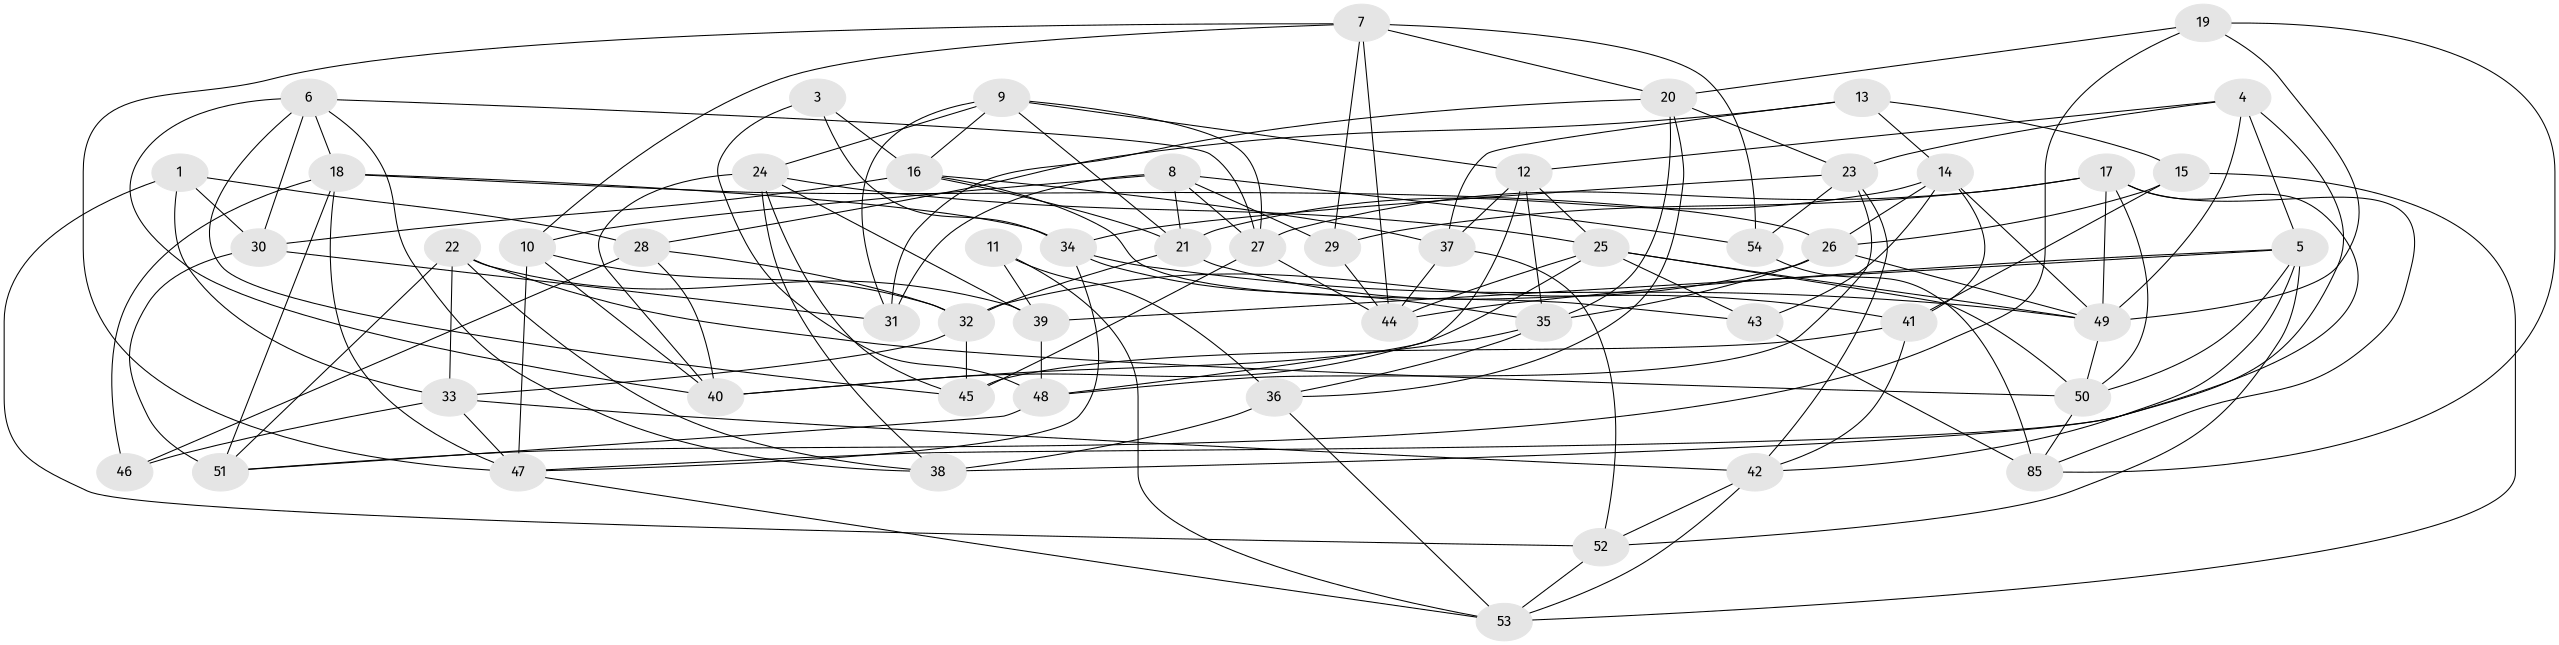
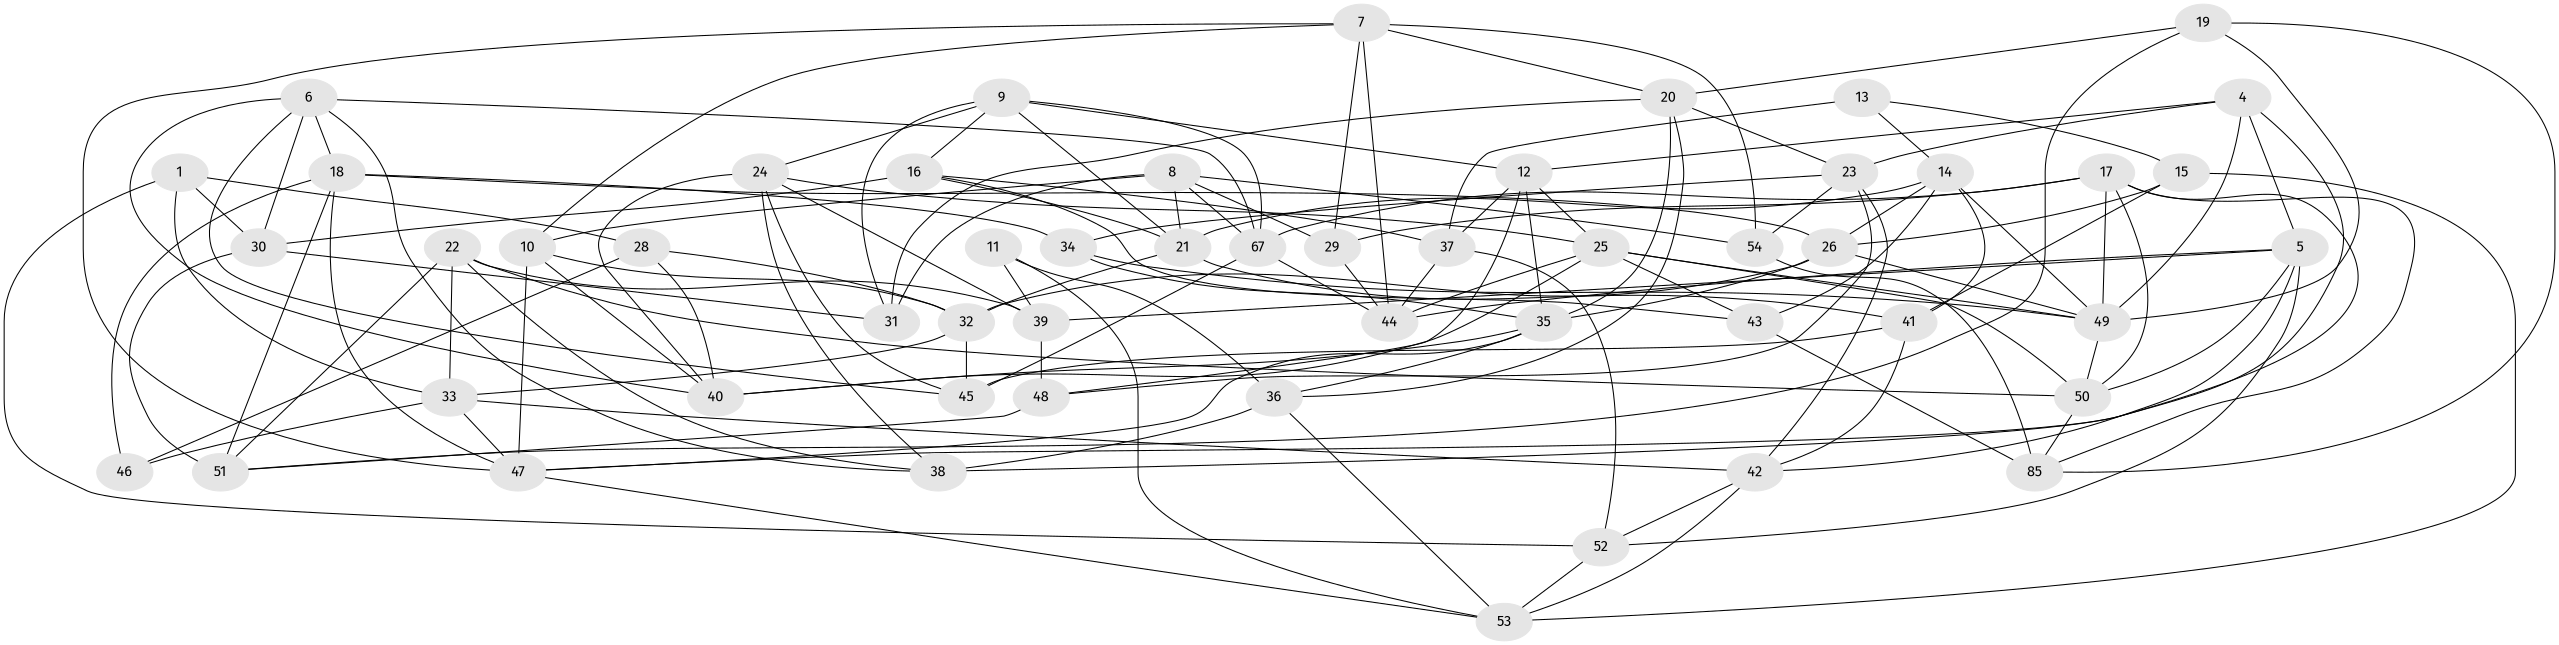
node "3": removed
edge "13" -- "28": removed
node "27": label "27" -> "67"
edge "34" -- "47": now "35" -- "47"
